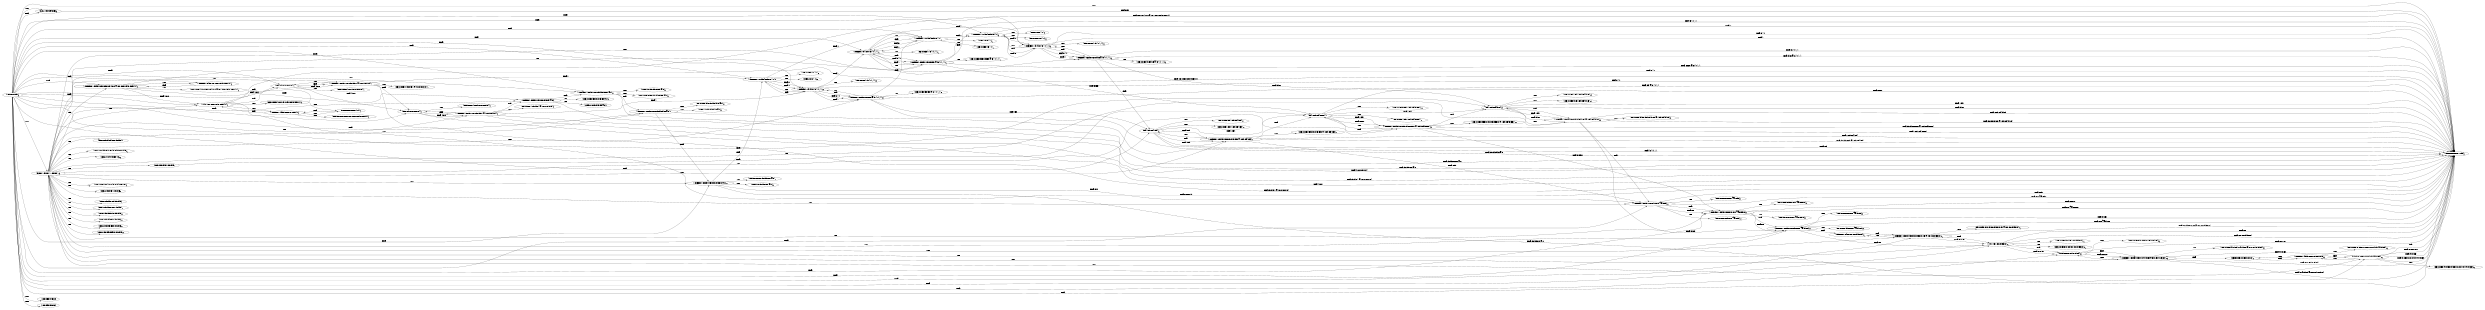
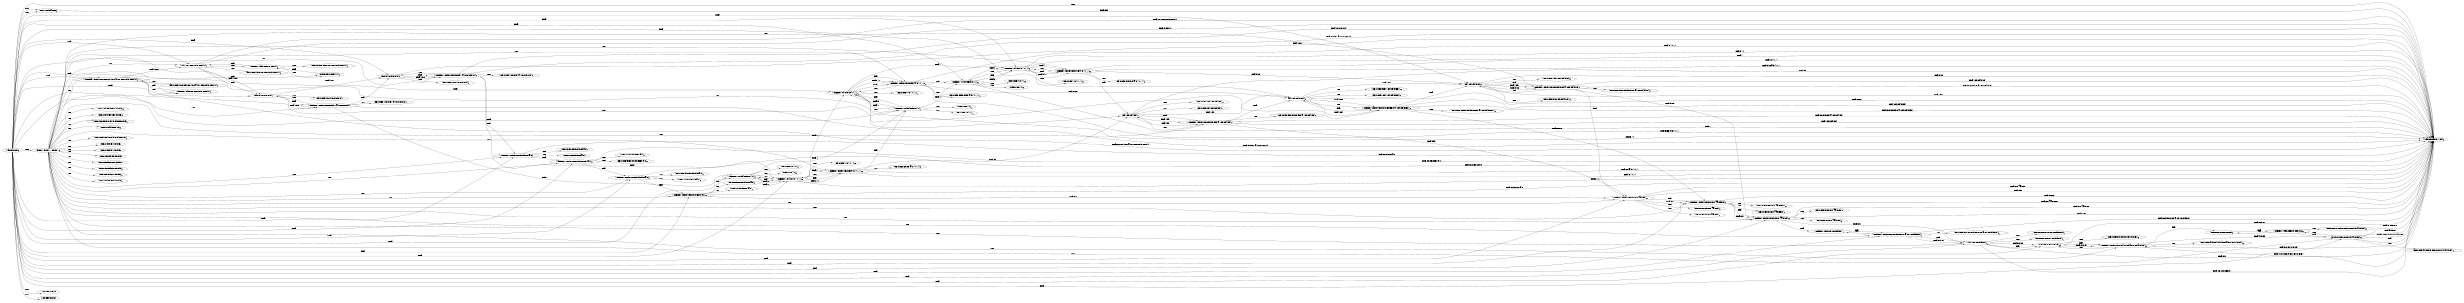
edge "(LOCAL,double n: double)" -> "(ceil,Math.ceil(green))": now "(METHOD,main)" -> "(ceil,Math.ceil(green))"
